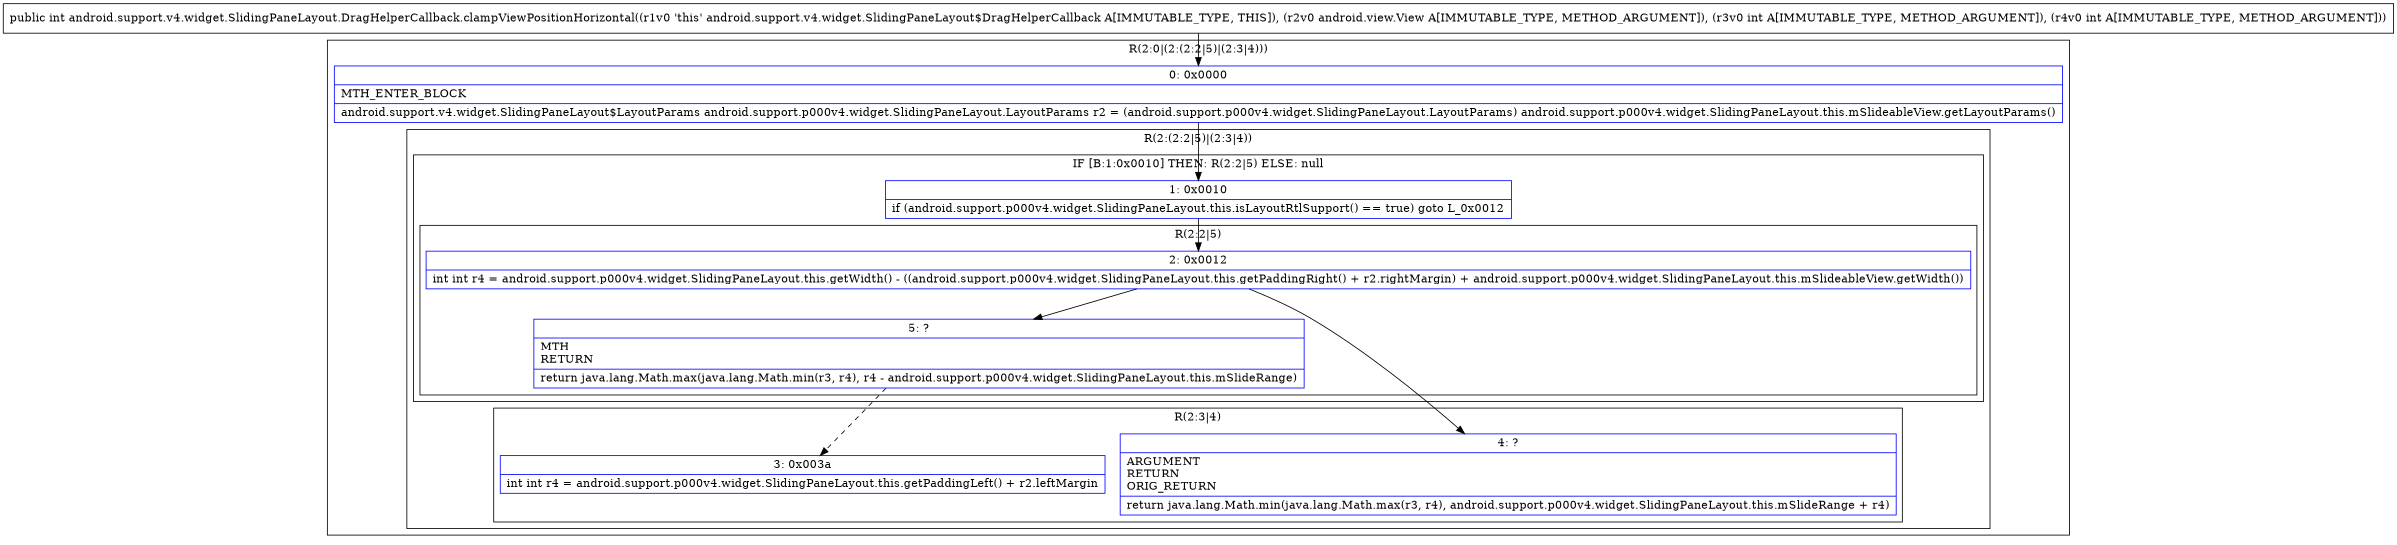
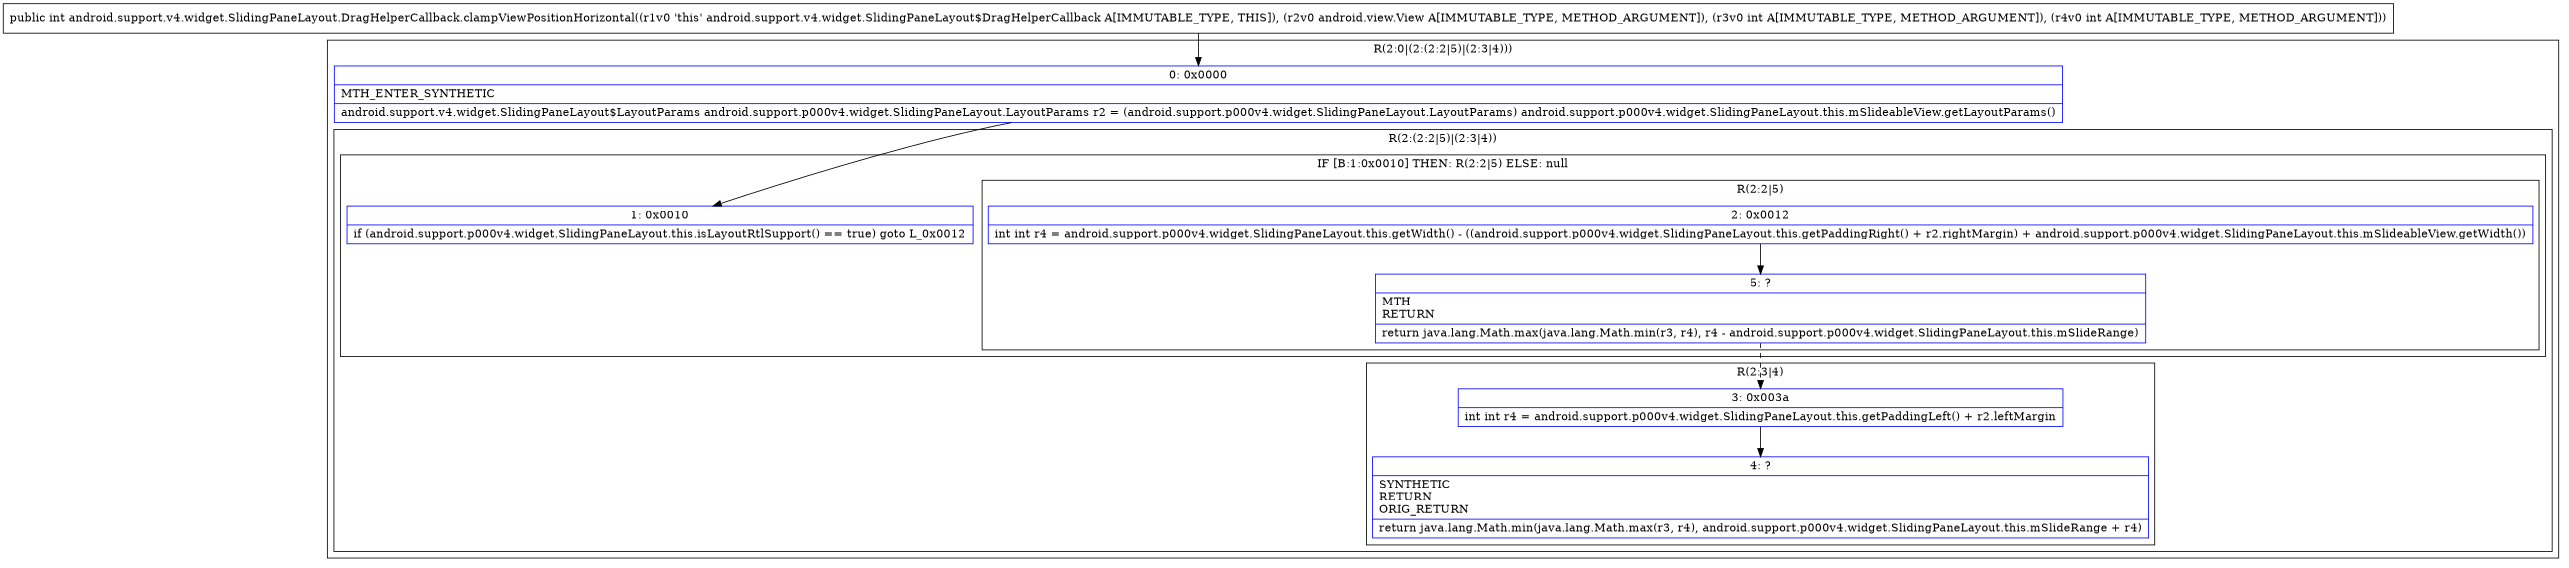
node "0: 0x0000": text "MTH_ENTER_BLOCK" -> "MTH_ENTER_SYNTHETIC"
edge "1: 0x0010" -> "2: 0x0012": removed
edge "2: 0x0012" -> "4: ?": now "3: 0x003a" -> "4: ?"
node "4: ?": text "ARGUMENT" -> "SYNTHETIC"
